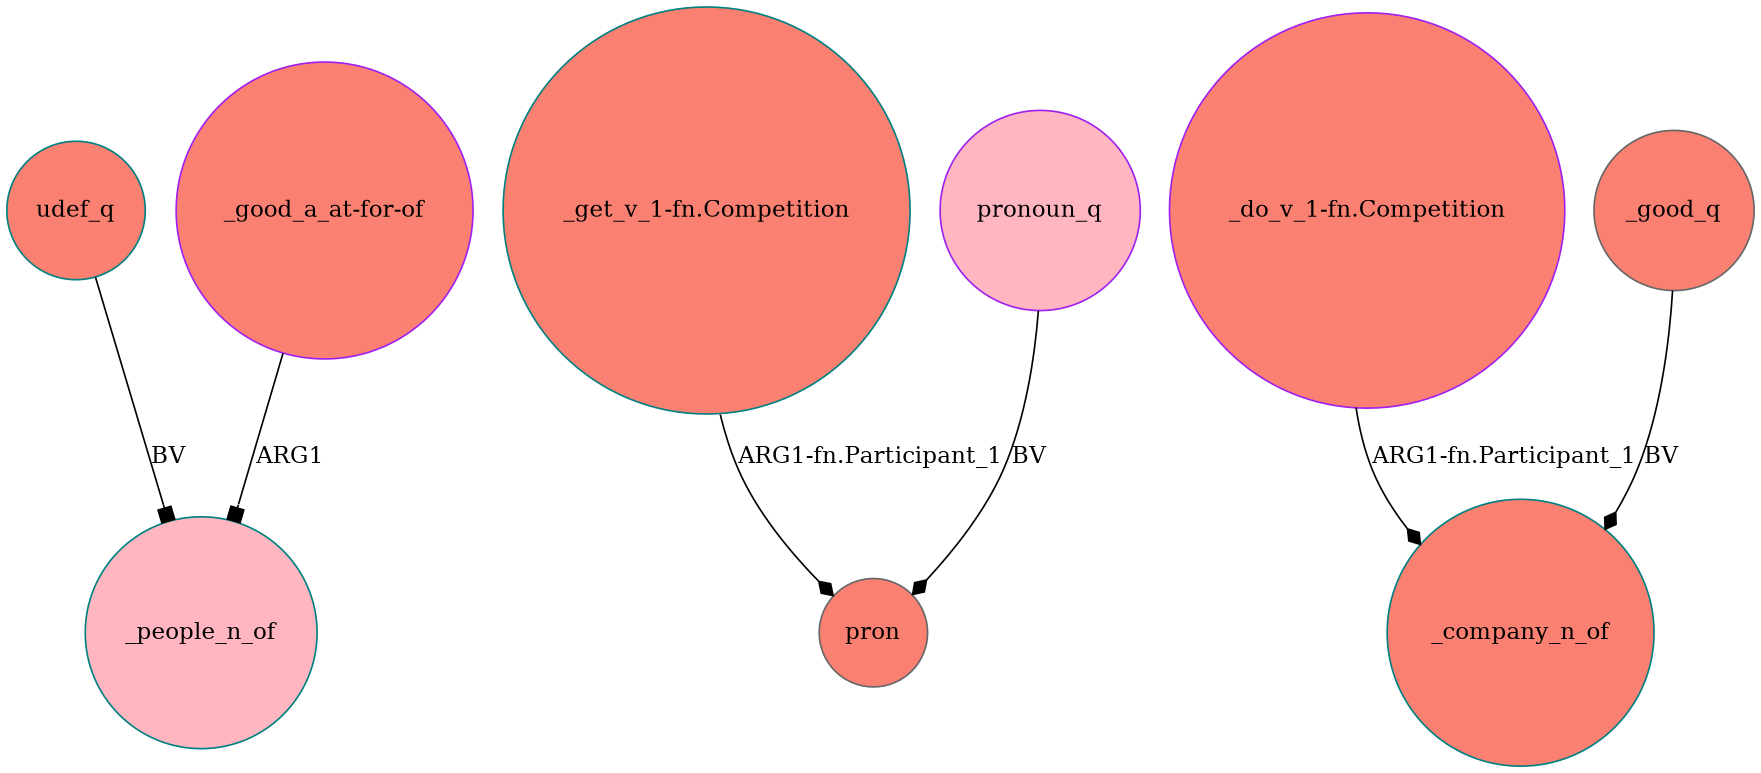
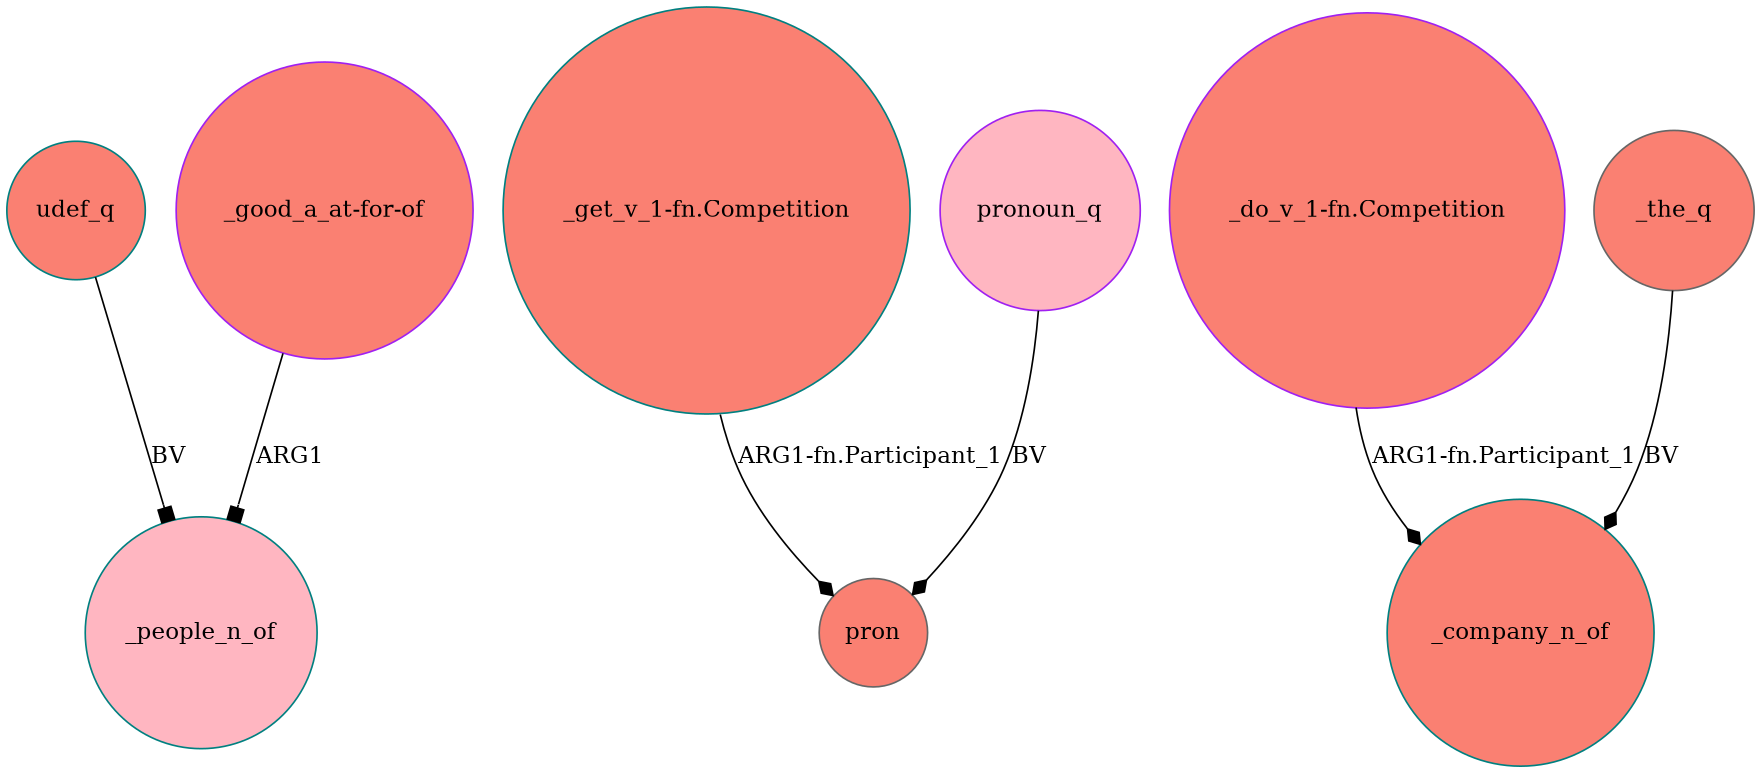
node "_good_q": label "_good_q" -> "_the_q"
